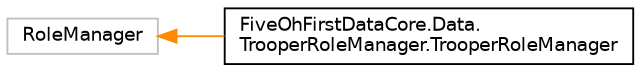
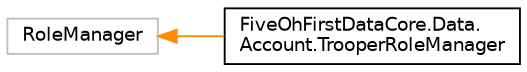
node "FiveOhFirstDataCore.Data. TrooperRoleManager.TrooperRoleManager": label "FiveOhFirstDataCore.Data. TrooperRoleManager.TrooperRoleManager" -> "FiveOhFirstDataCore.Data. Account.TrooperRoleManager"
